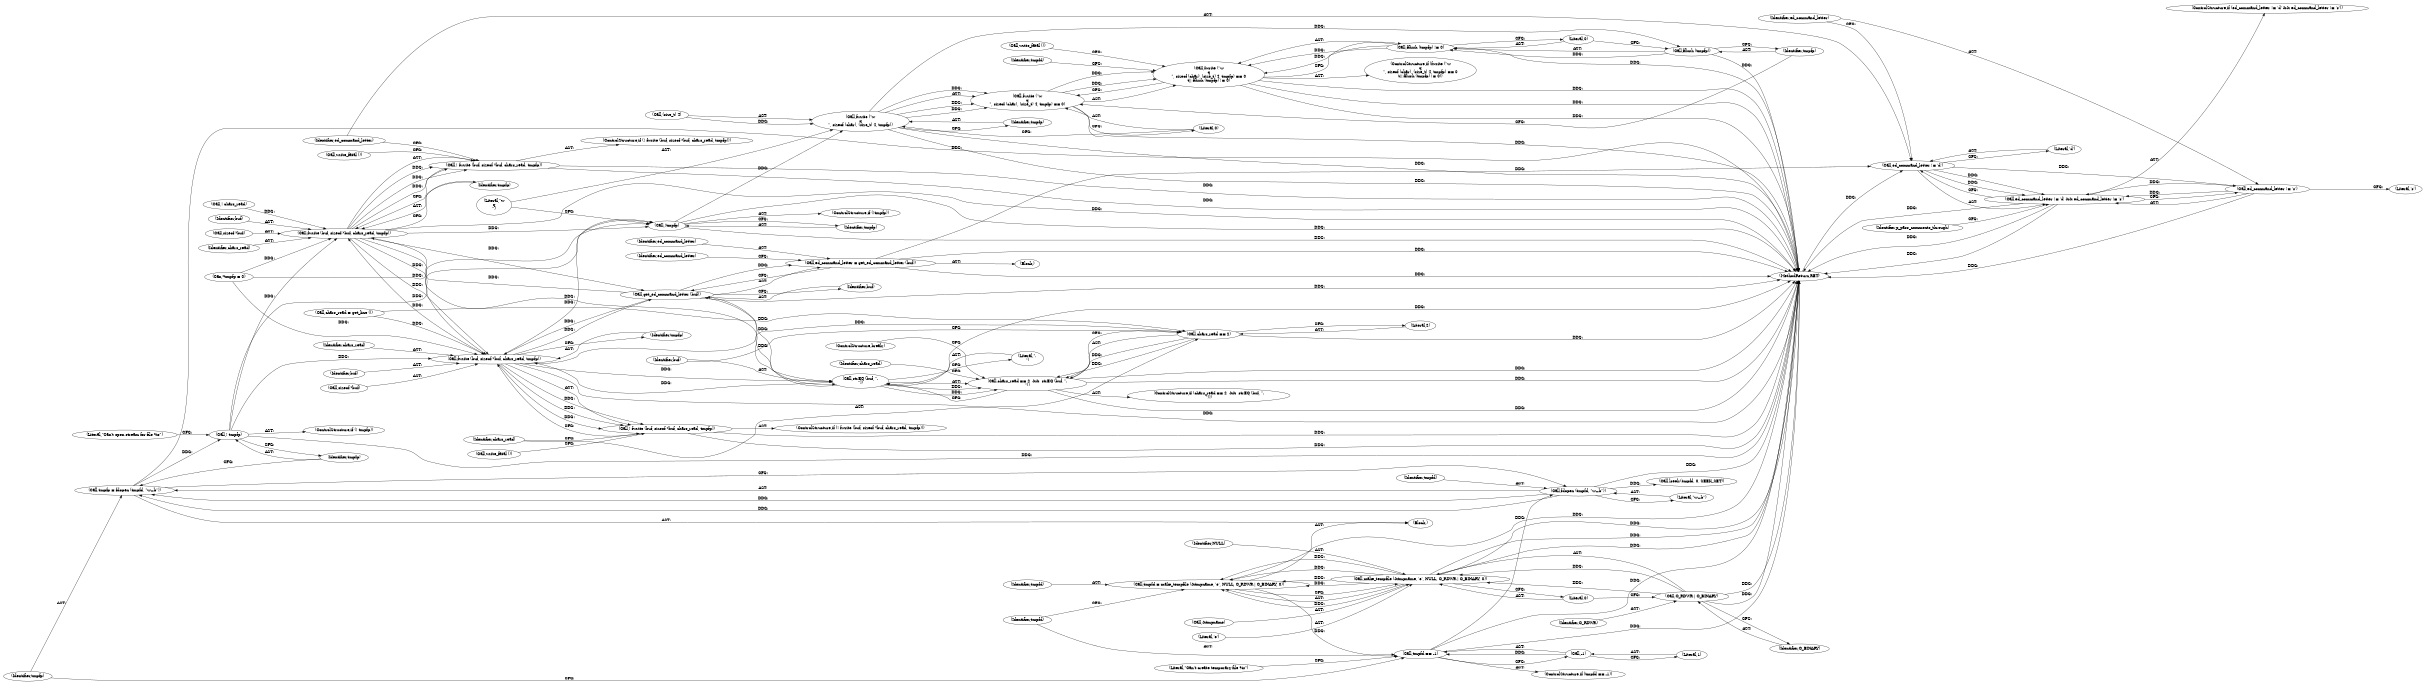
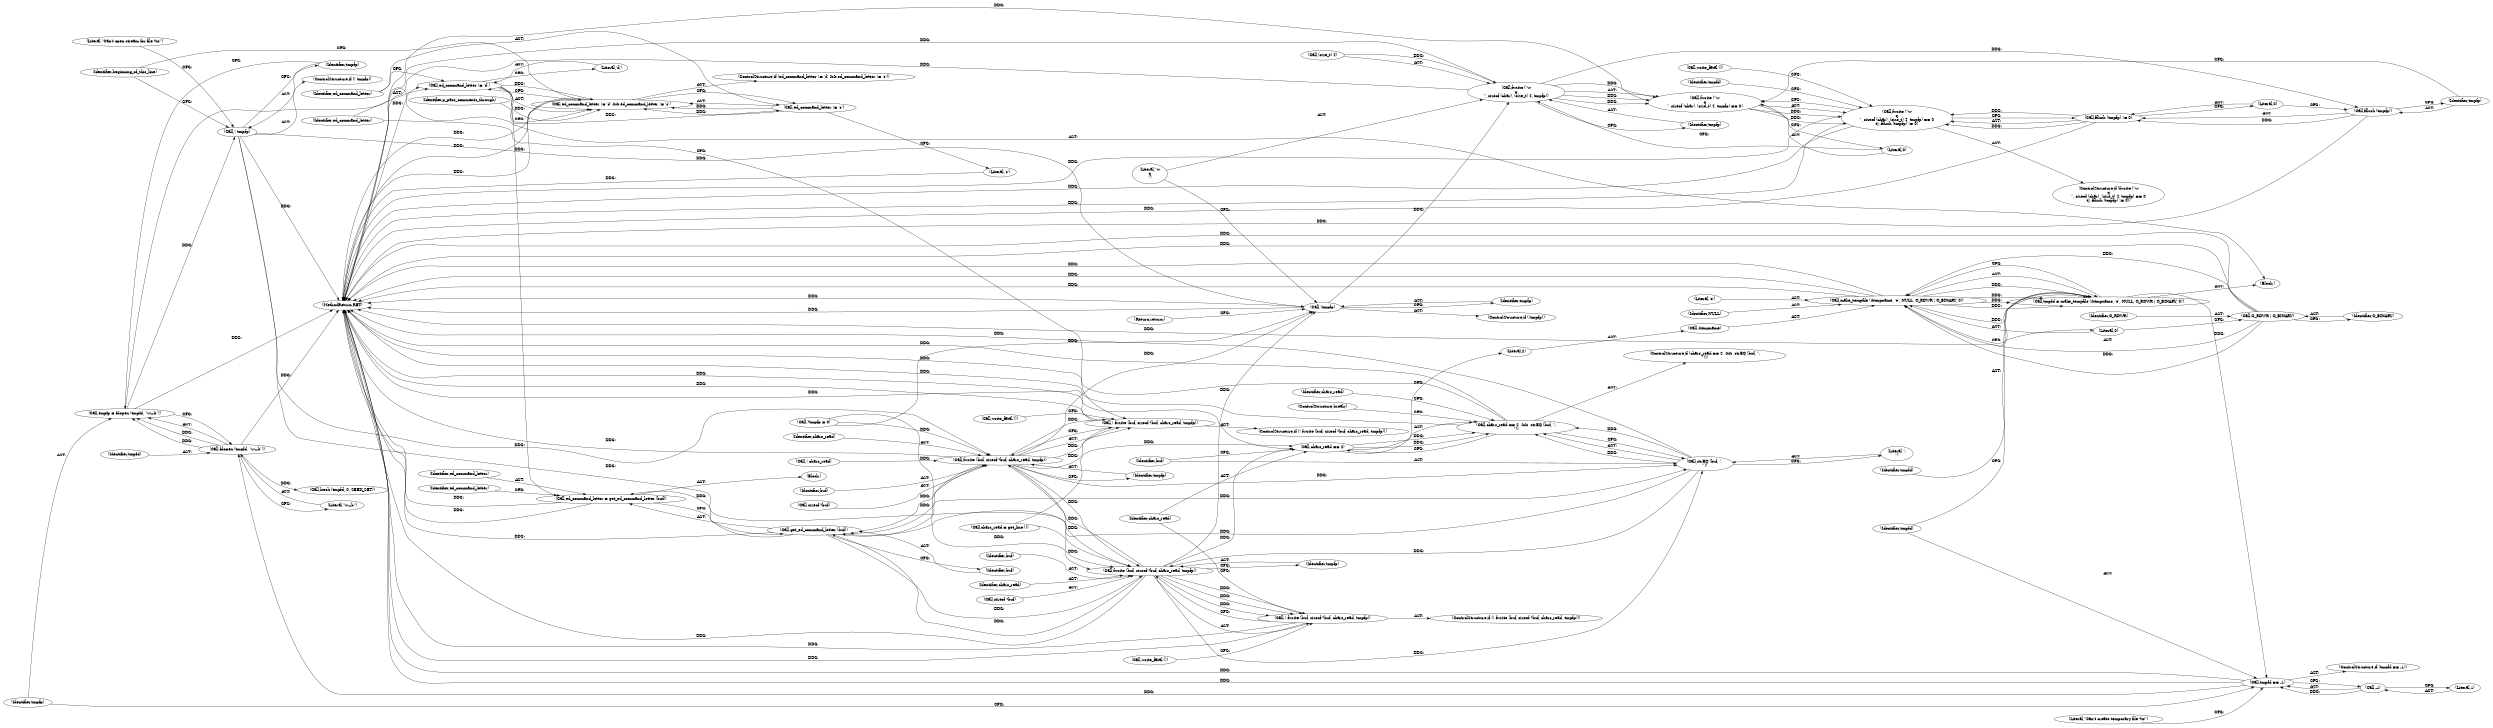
node "(Identifier,beginning_of_this_line)": added
edge "(Call,ed_command_letter = get_ed_command_letter (buf))" -> "(Call,ed_command_letter != 'd')": reversed
edge "(Call,ed_command_letter != 's')" -> "(MethodReturn,RET)": now "(Literal,'s')" -> "(MethodReturn,RET)"
node "(Can,*tmpfp = 0)": label "(Can,*tmpfp = 0)" -> "(Call,*tmpfp = 0)"
node "(Return,return;)": added
edge "(Literal,2)" -> "(Call,chars_read == 2)": now "(Literal,2)" -> "(Call,&tmpname)"
